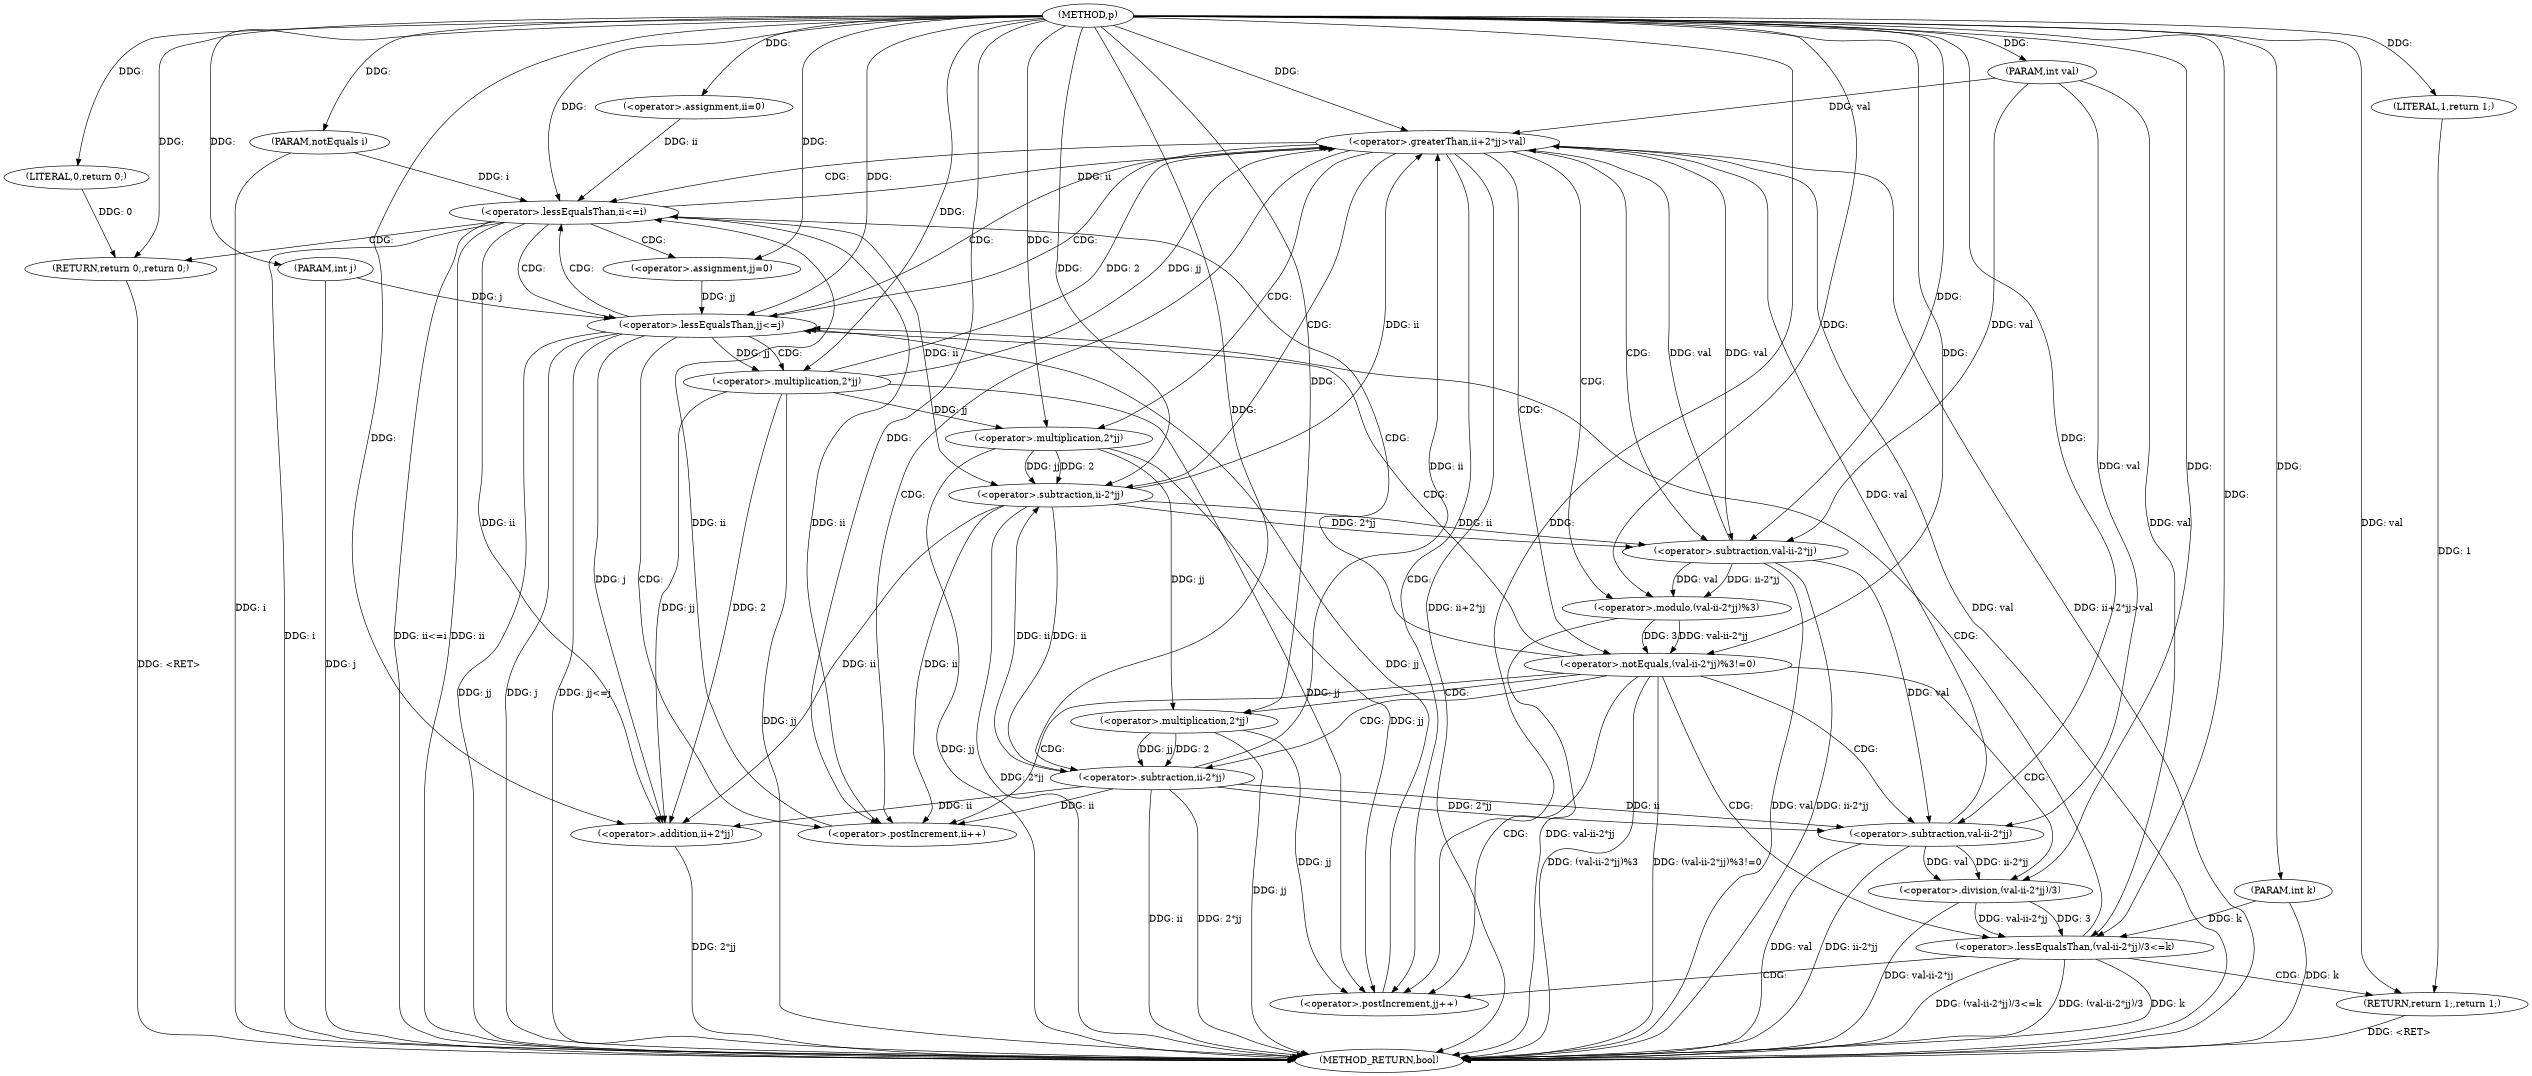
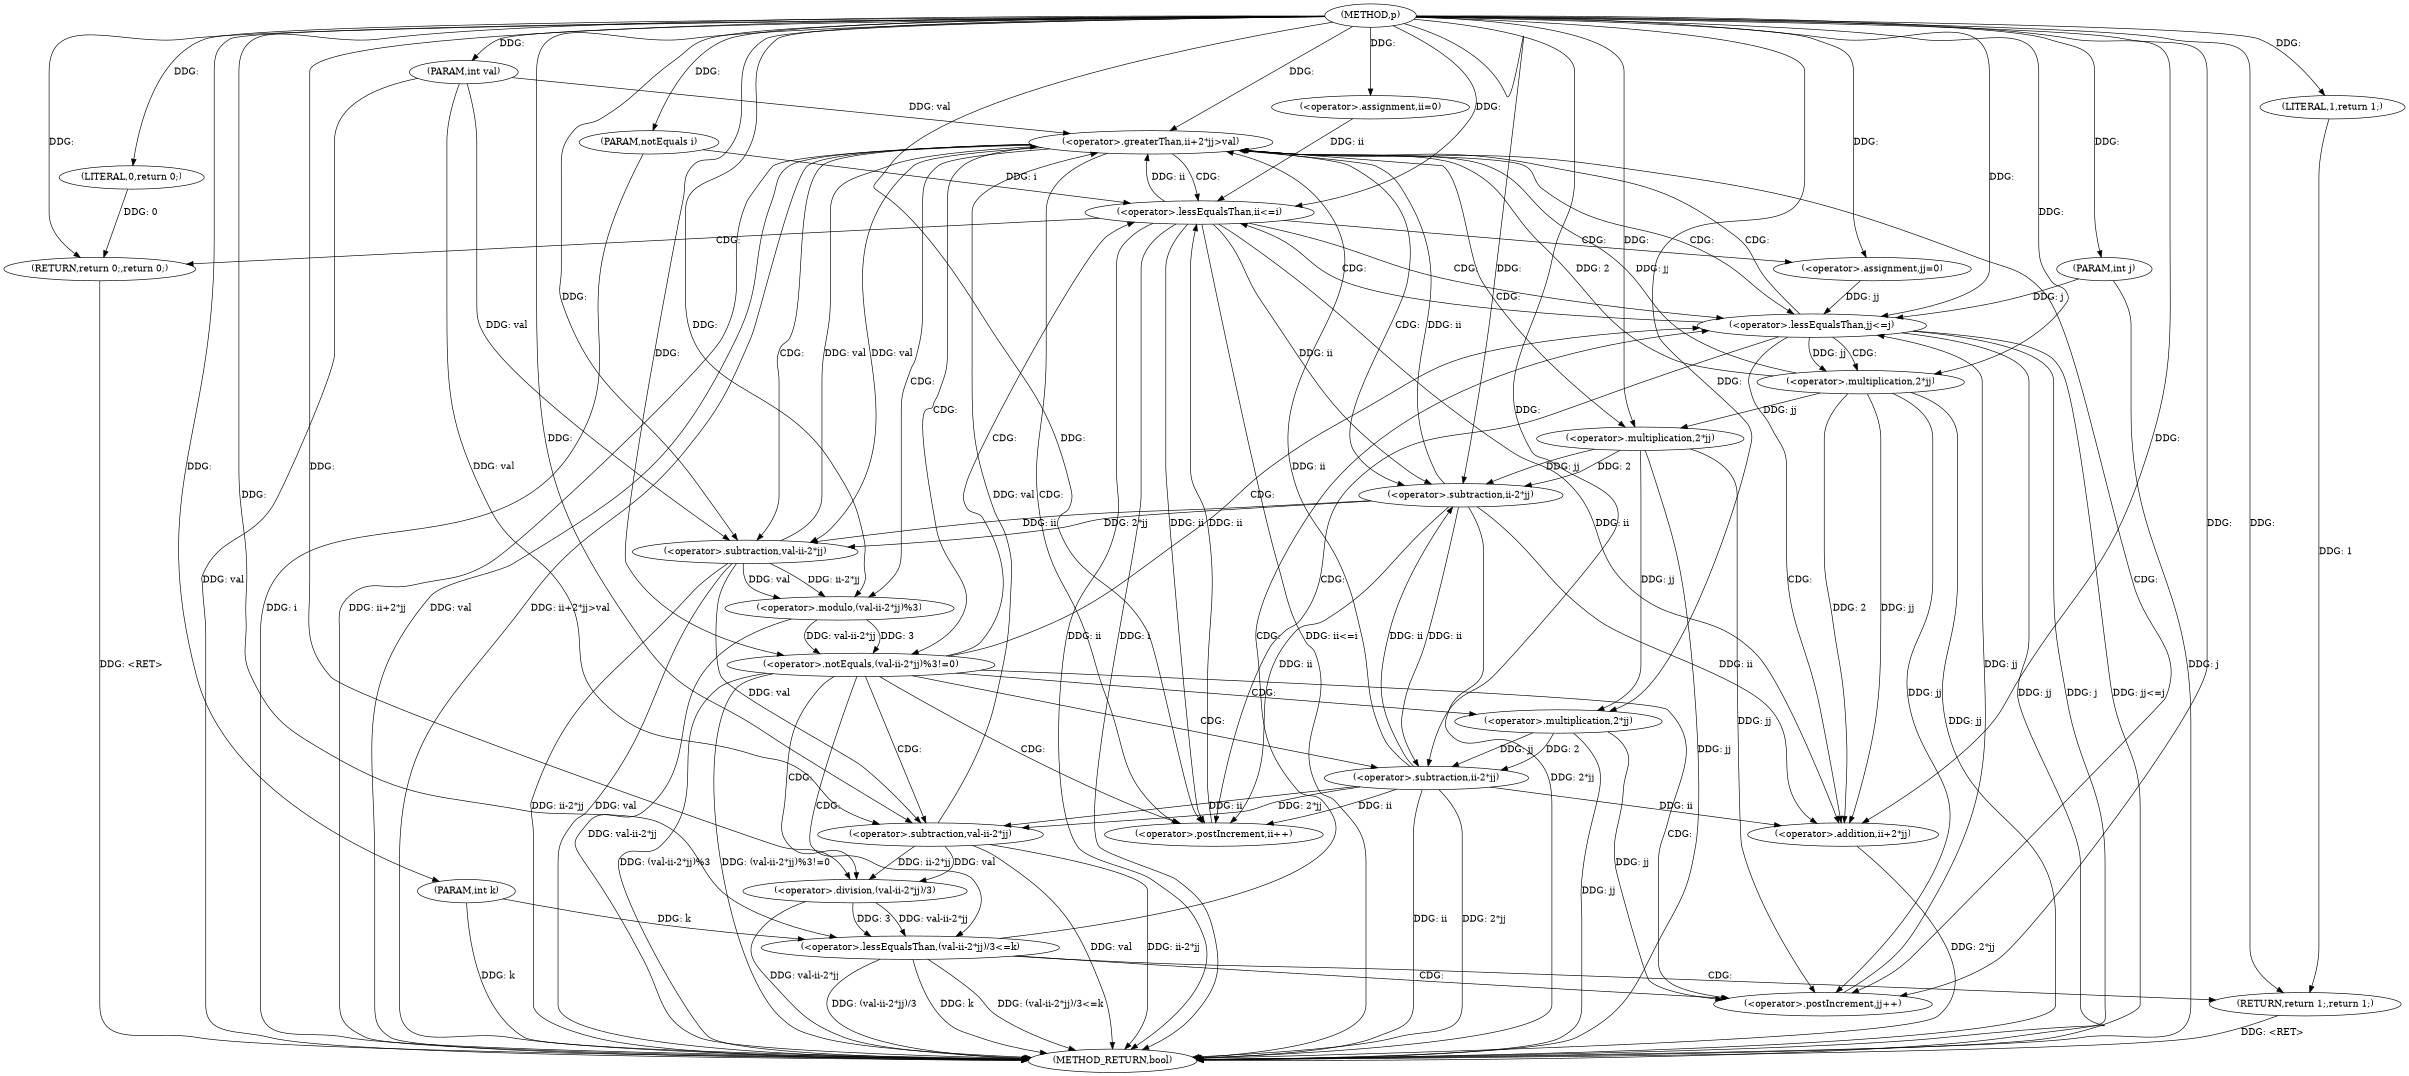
edge "(PARAM,int val)" -> "(<operator>.lessEqualsThan,(val-ii-2*jj)/3<=k)": now "(PARAM,int val)" -> "(METHOD_RETURN,bool)"
edge "(METHOD,p)" -> "(RETURN,return 1;,return 1;)": label "DDG: val" -> "DDG: "
edge "(<operator>.lessEqualsThan,jj<=j)" -> "(<operator>.addition,ii+2*jj)": label "DDG: j" -> "CDG: "
